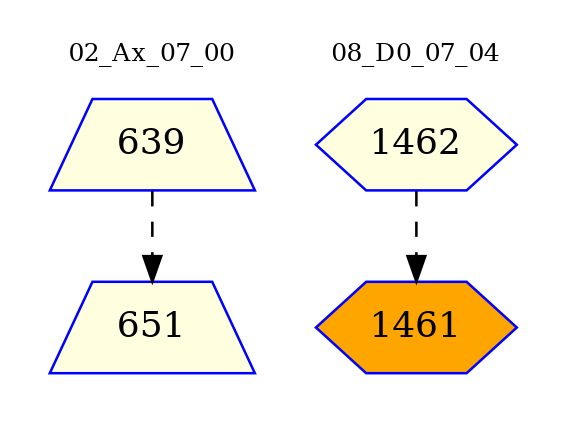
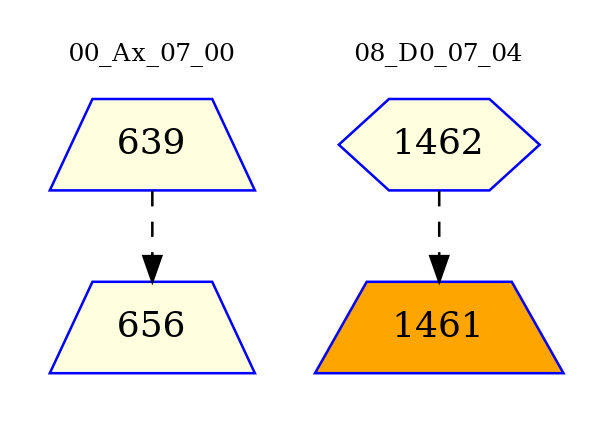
cluster "02_Ax_07_00": label "02_Ax_07_00" -> "00_Ax_07_00"
node "651": label "651" -> "656"
node "1461": shape hexagon -> trapezium
